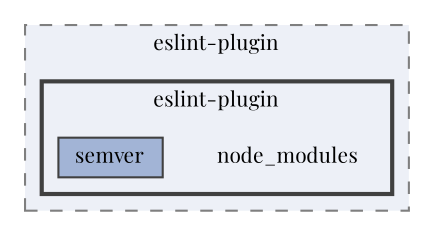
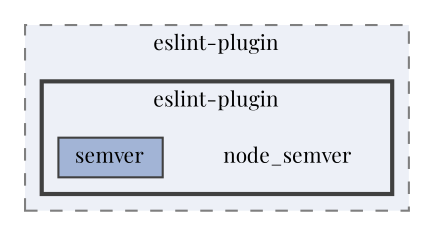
node "node_modules": label "node_modules" -> "node_semver"
